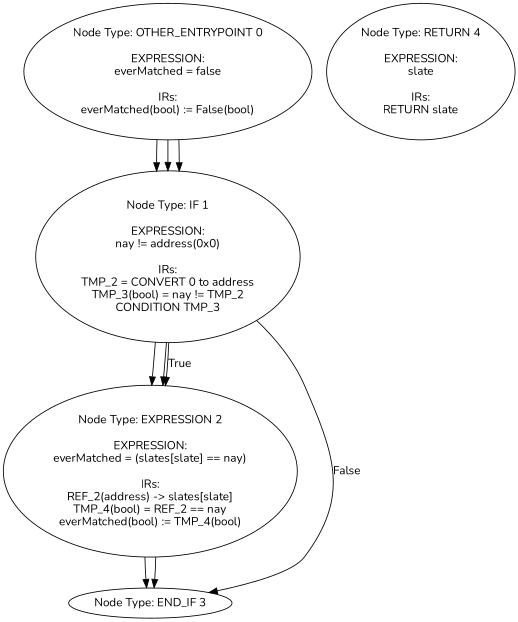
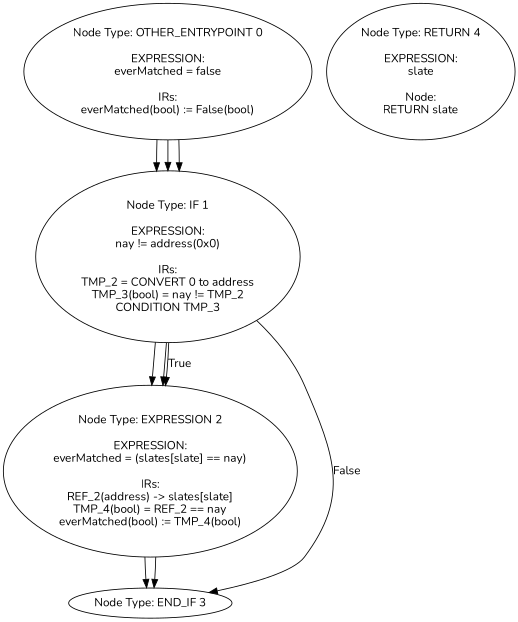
node "Node Type: RETURN 4 EXPRESSION: slate IRs: RETURN slate": label "Node Type: RETURN 4 EXPRESSION: slate IRs: RETURN slate" -> "Node Type: RETURN 4 EXPRESSION: slate Node: RETURN slate"
